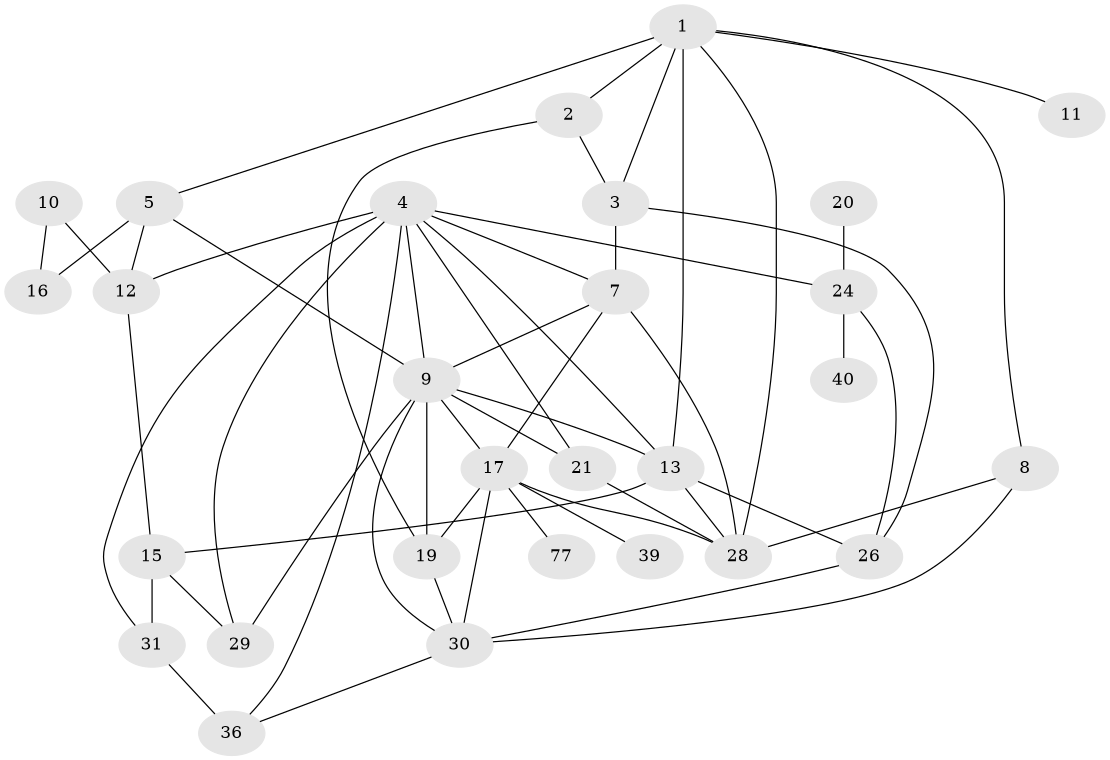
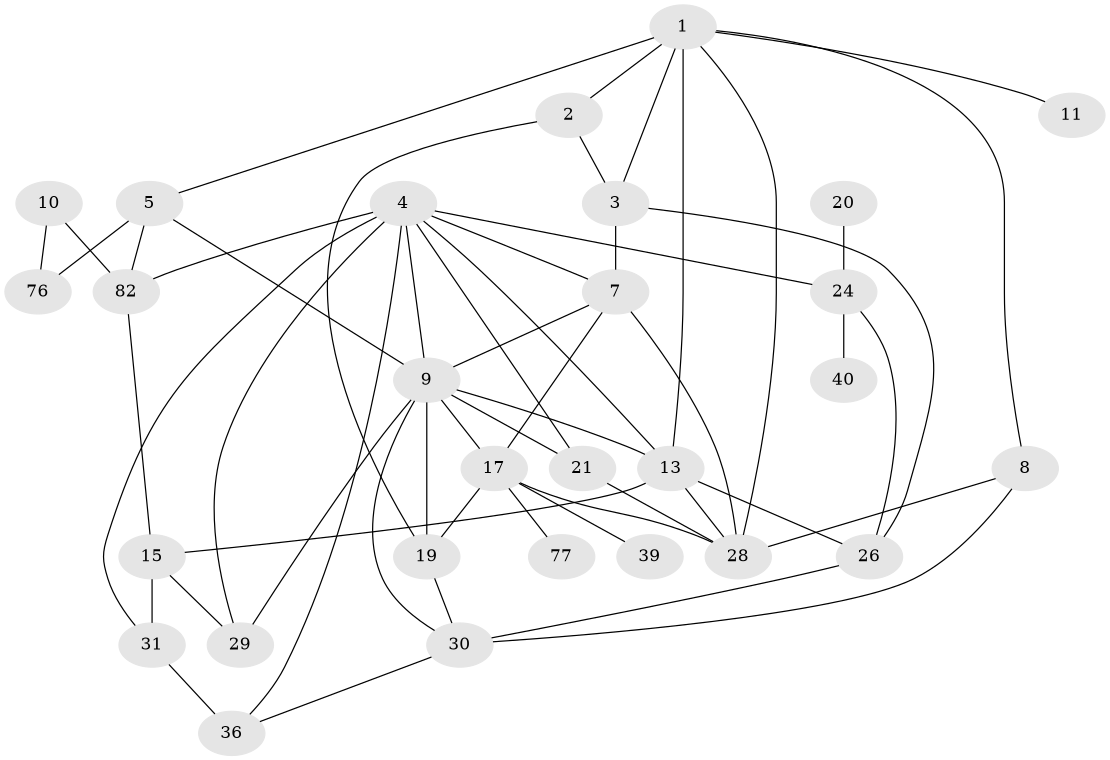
node "16": label "16" -> "76"
node "12": label "12" -> "82"
edge "17" -- "30": removed
